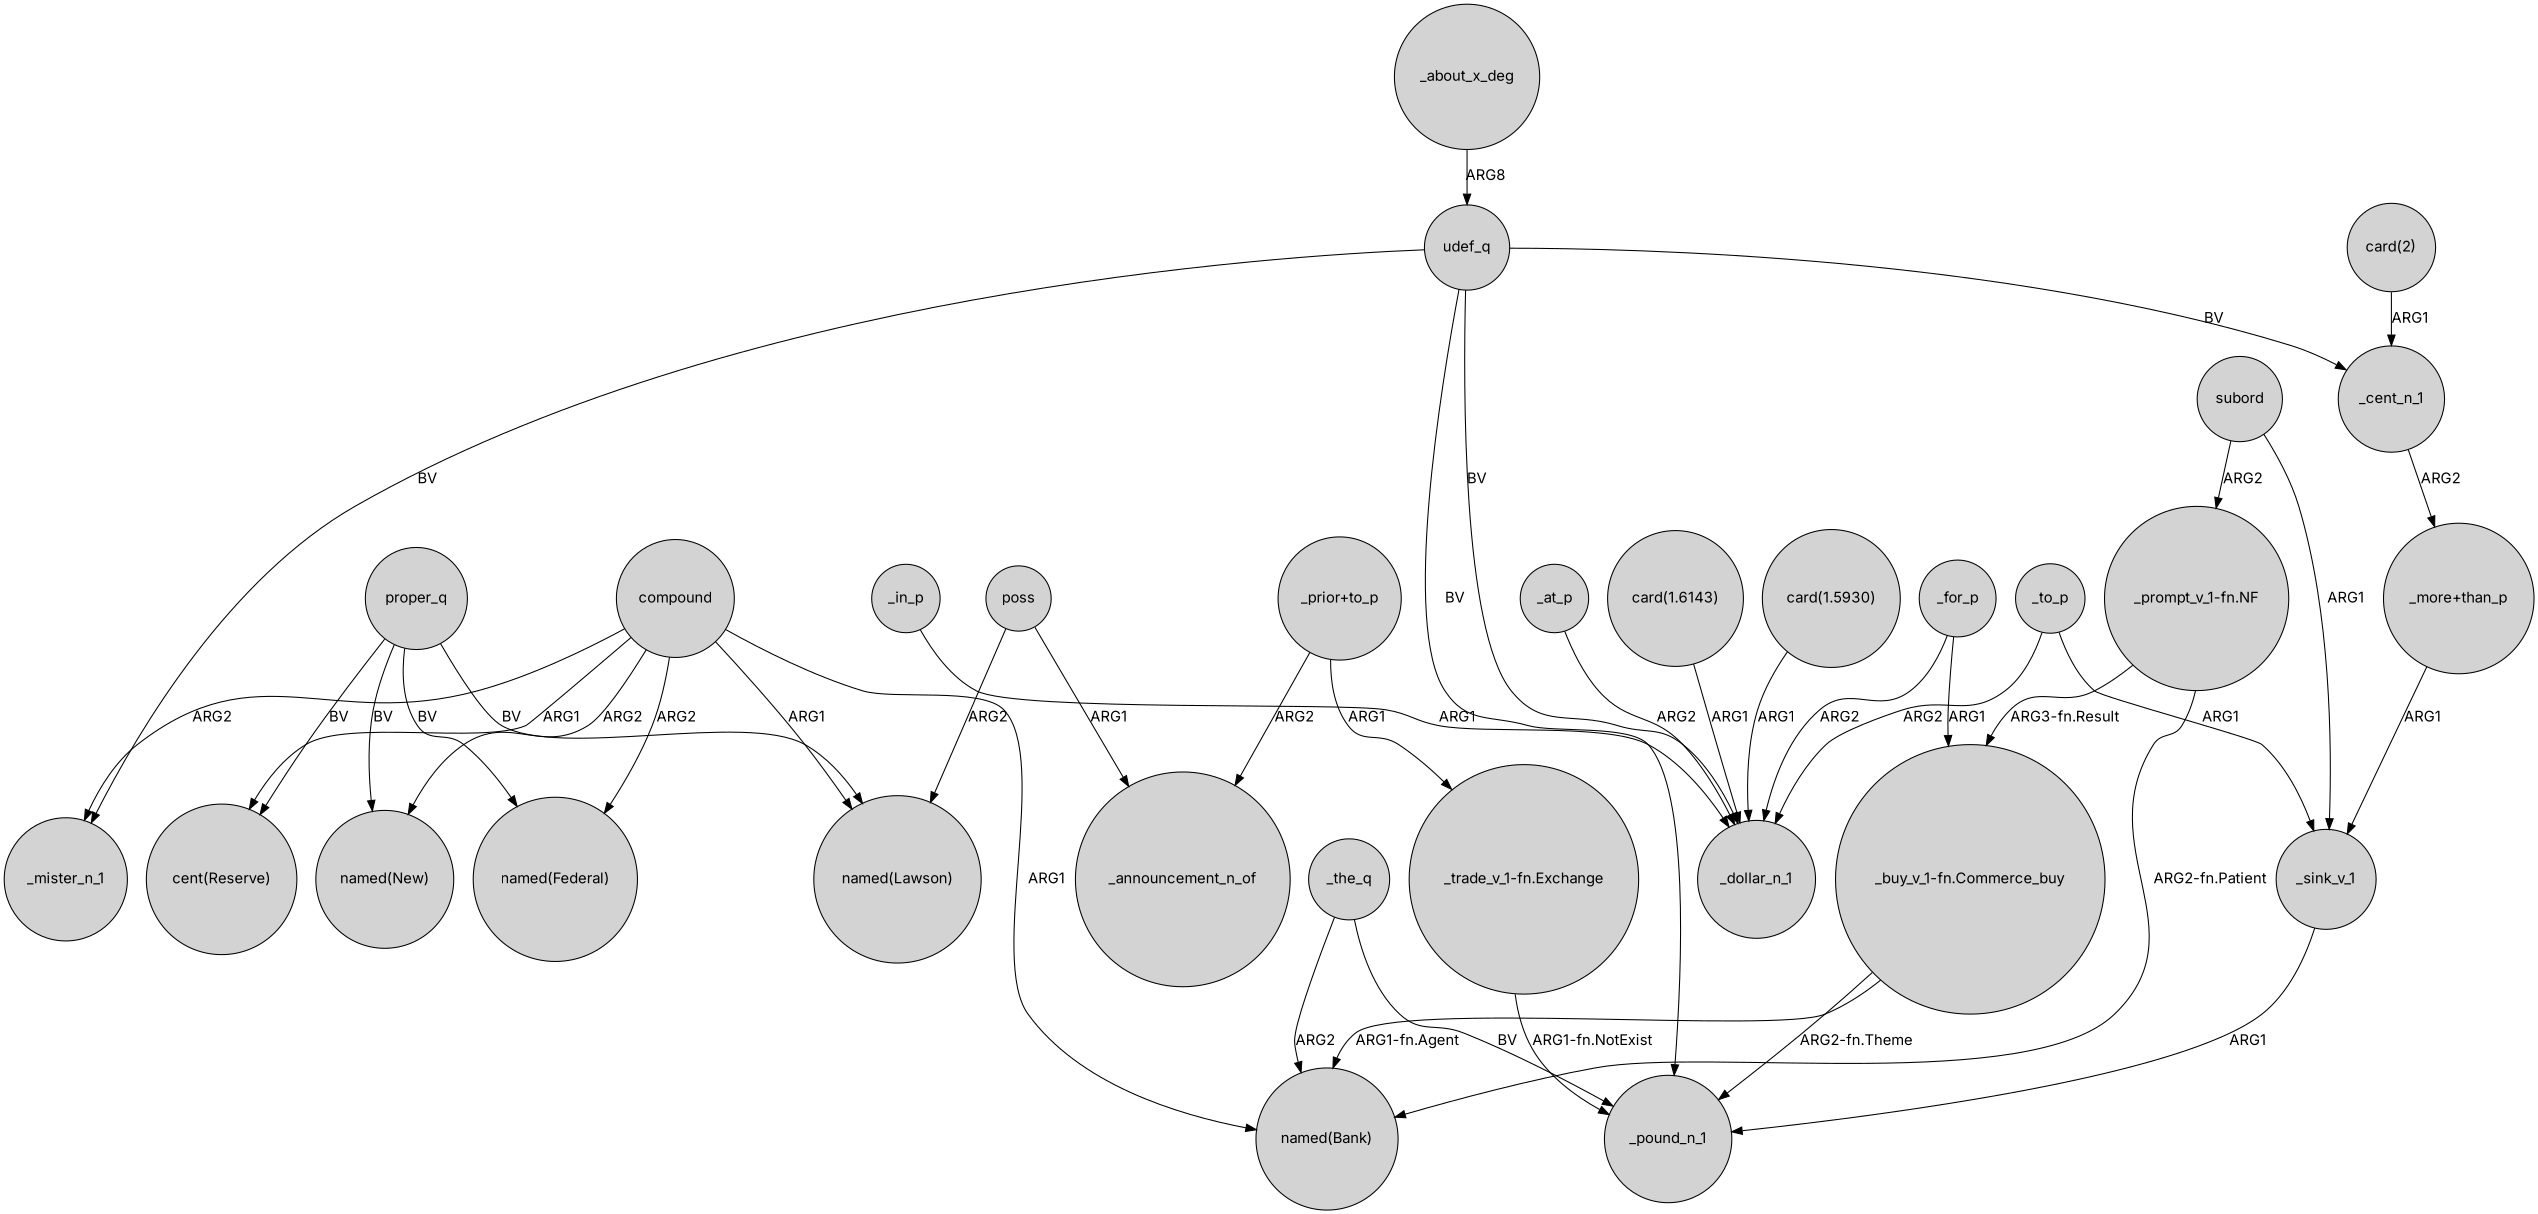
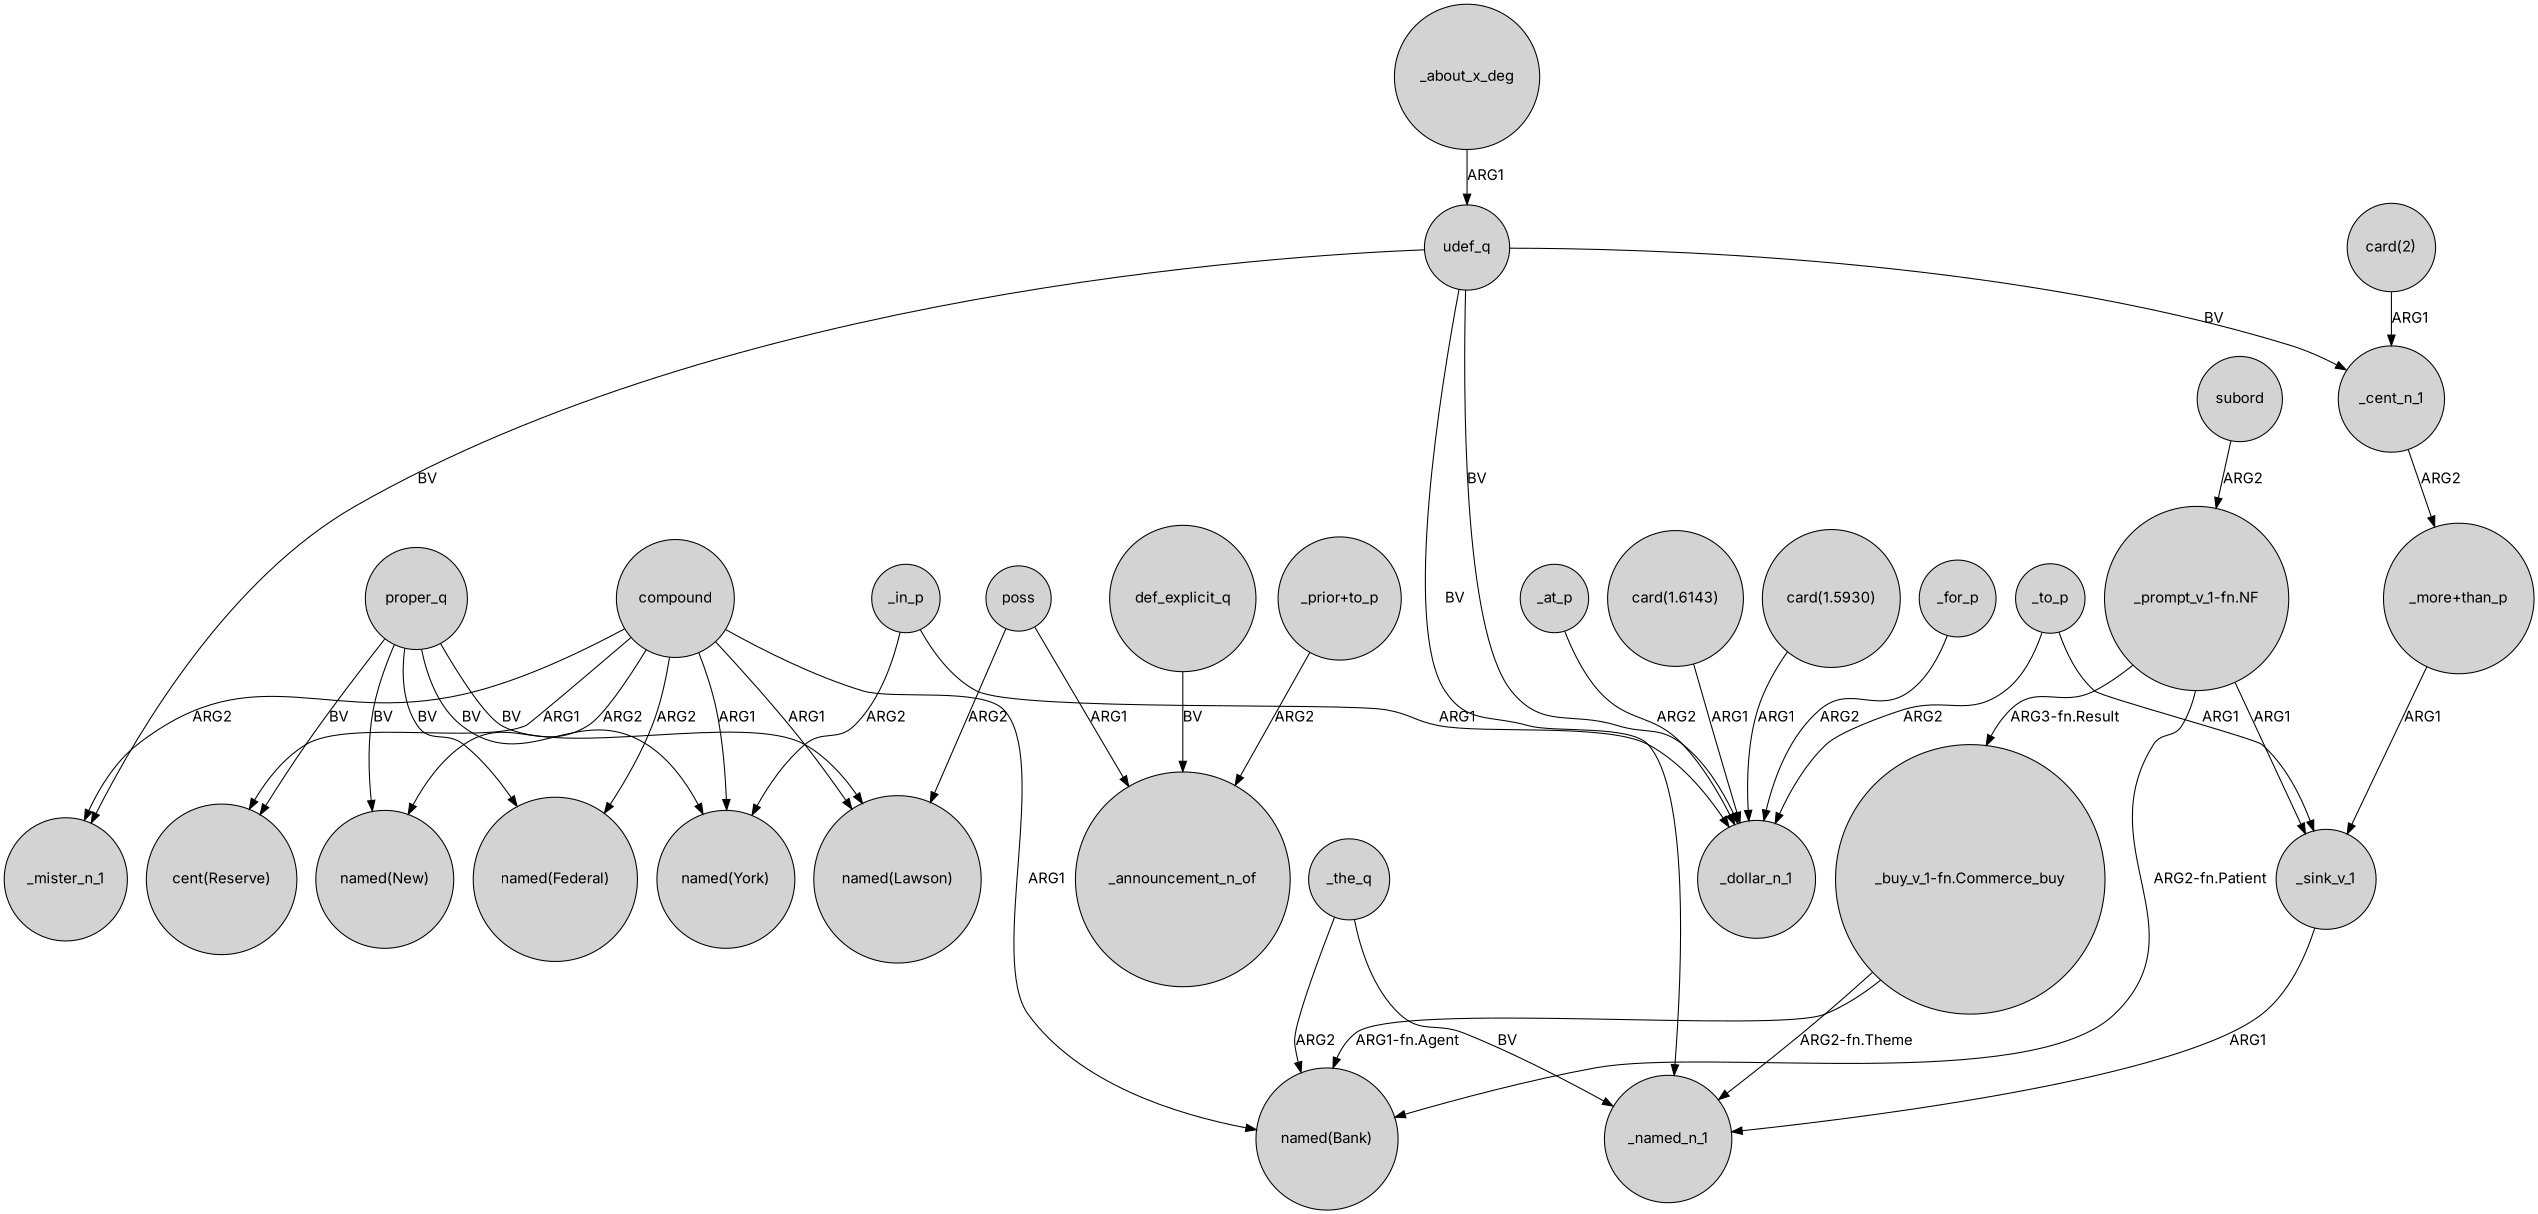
edge "_about_x_deg" -> "udef_q": label "ARG8" -> "ARG1"
node "def_explicit_q": added
edge "subord" -> "_sink_v_1": now "_prompt_v_1-fn.NF" -> "_sink_v_1"
edge "_for_p" -> "_buy_v_1-fn.Commerce_buy": removed, label "ARG1"
node "named(York)": added
node "_trade_v_1-fn.Exchange": removed
node "_pound_n_1": label "_pound_n_1" -> "_named_n_1"
